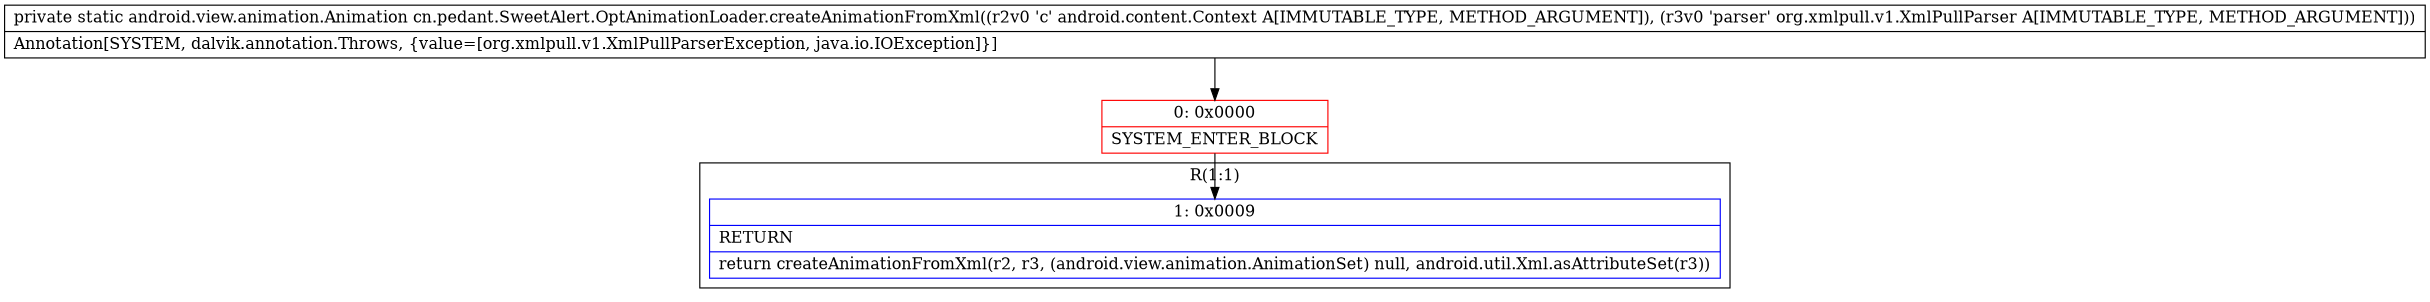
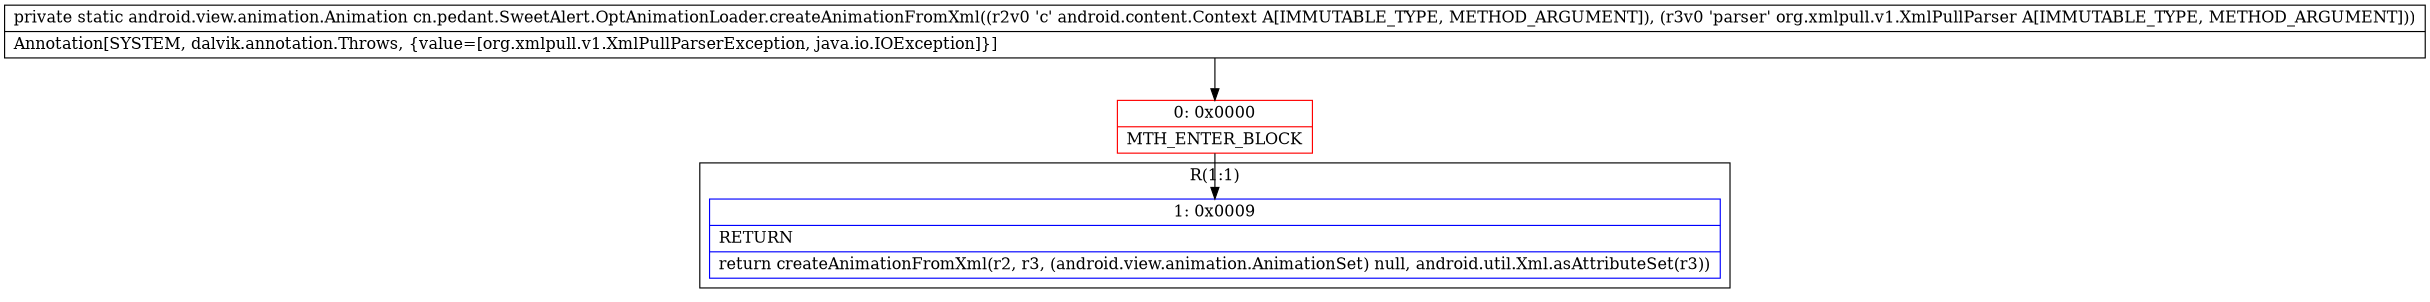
node "0: 0x0000": text "SYSTEM_ENTER_BLOCK" -> "MTH_ENTER_BLOCK"
